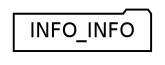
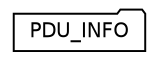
node "INFO_INFO": label "INFO_INFO" -> "PDU_INFO"
